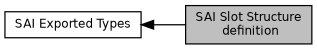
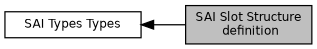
node "SAI Exported Types": label "SAI Exported Types" -> "SAI Types Types"
